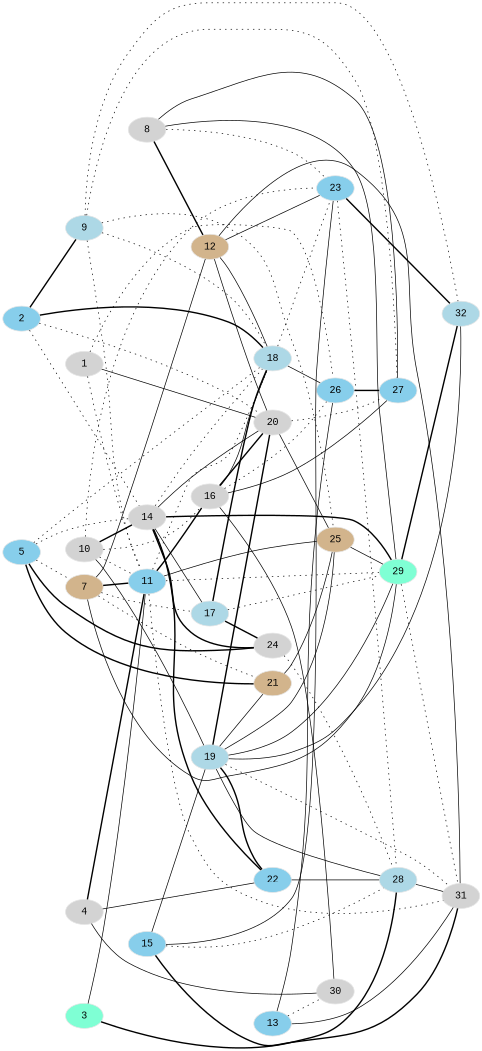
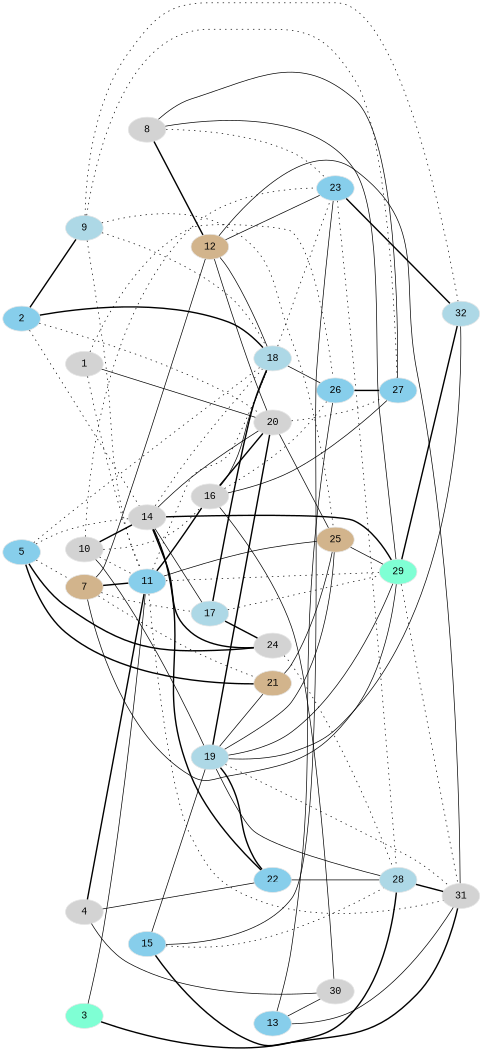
edge "28" -- "31": style solid -> bold
edge "30" -- "13": style dotted -> solid
